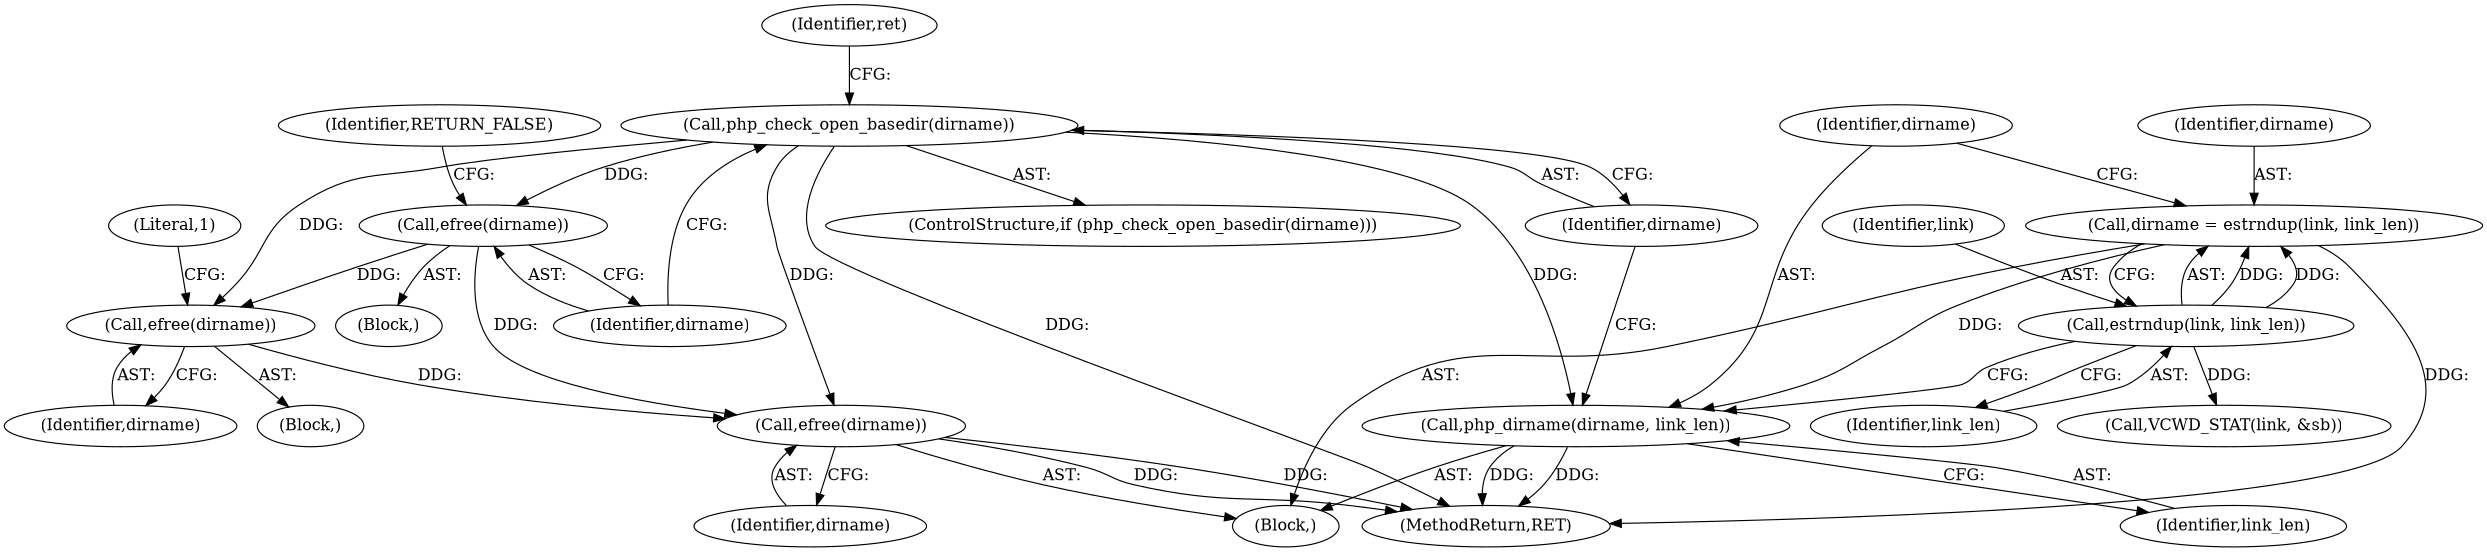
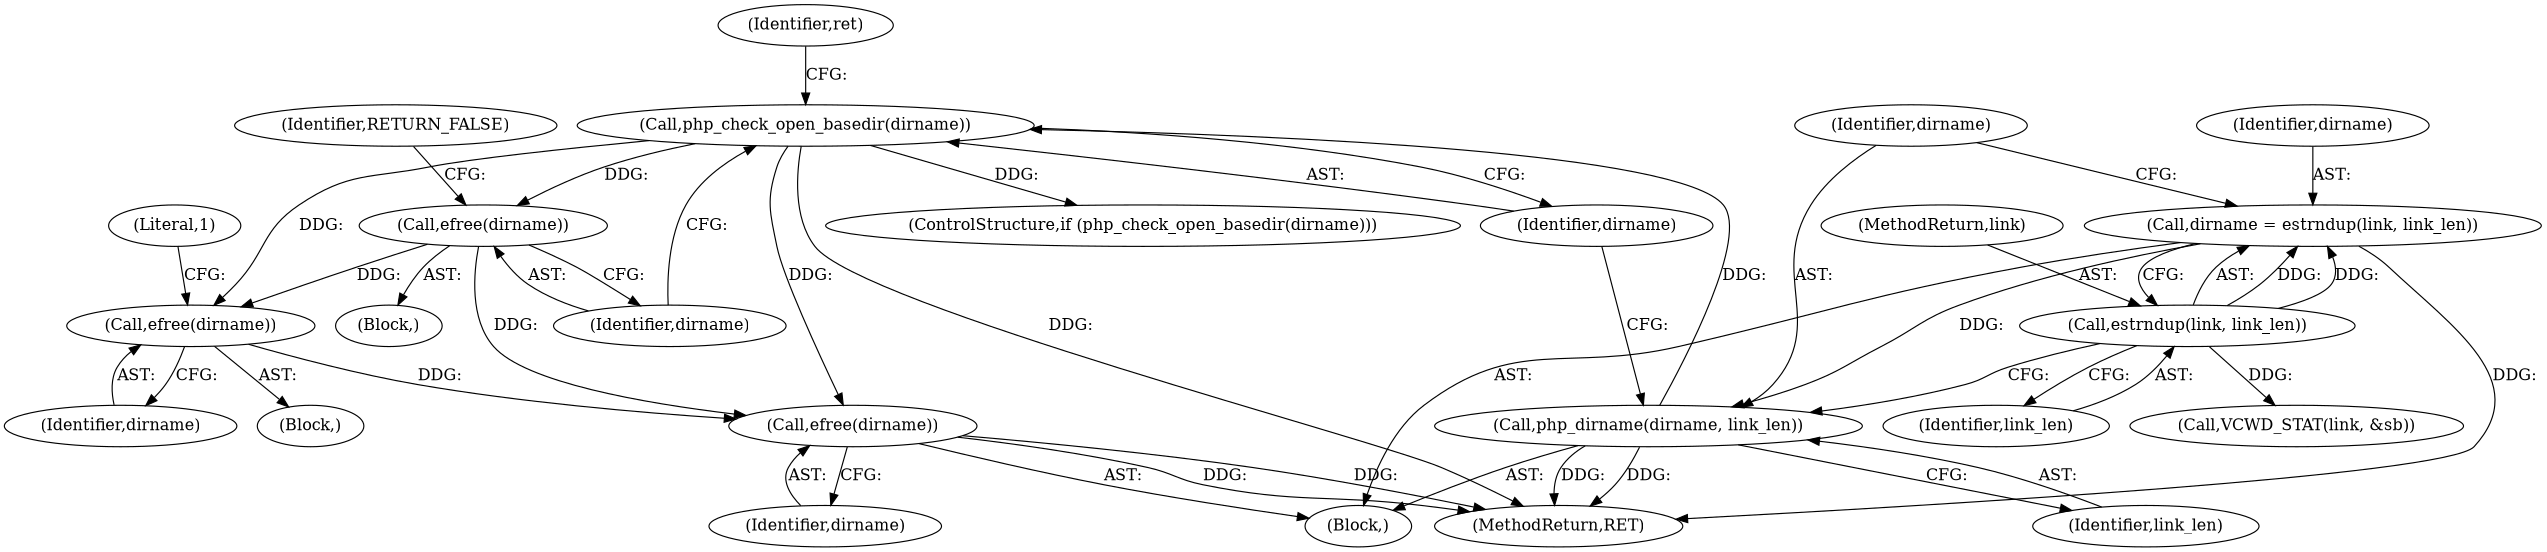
edge "(Call,php_check_open_basedir(dirname))" -> "(Call,php_dirname(dirname, link_len))": reversed
edge "(Call,php_check_open_basedir(dirname))" -> "(ControlStructure,if (php_check_open_basedir(dirname)))": label "AST: " -> "DDG: "
node "(Identifier,link)": label "(Identifier,link)" -> "(MethodReturn,link)"
